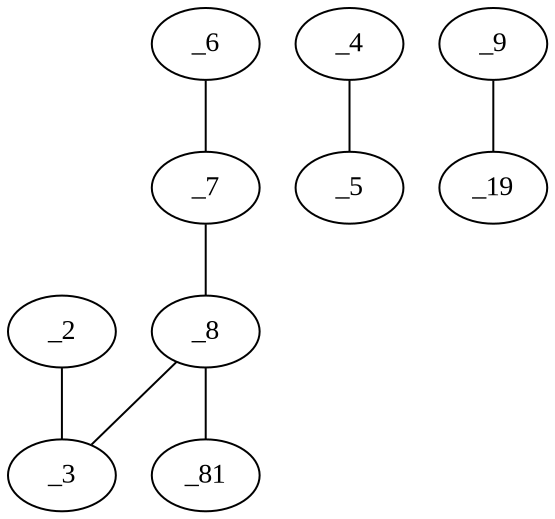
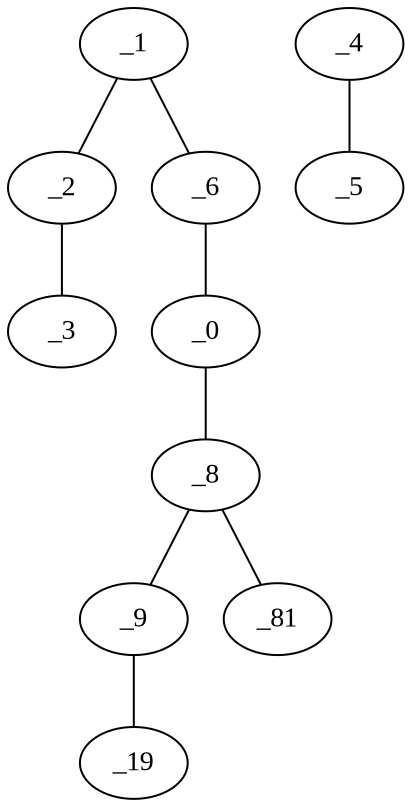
node "_1": added
node "_7": label "_7" -> "_0"
edge "_8" -- "_3": now "_8" -- "_9"
